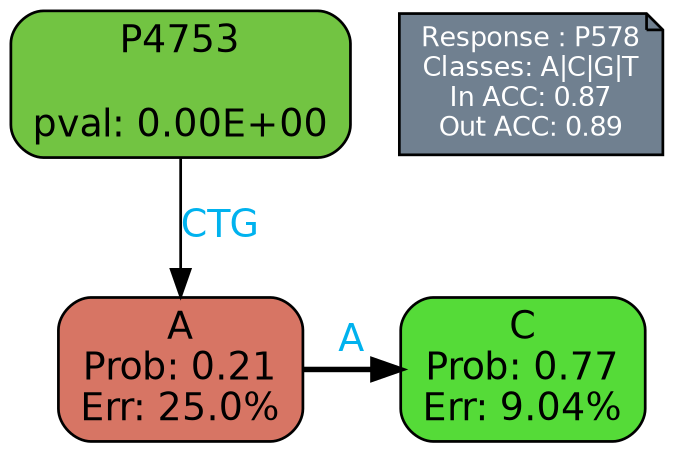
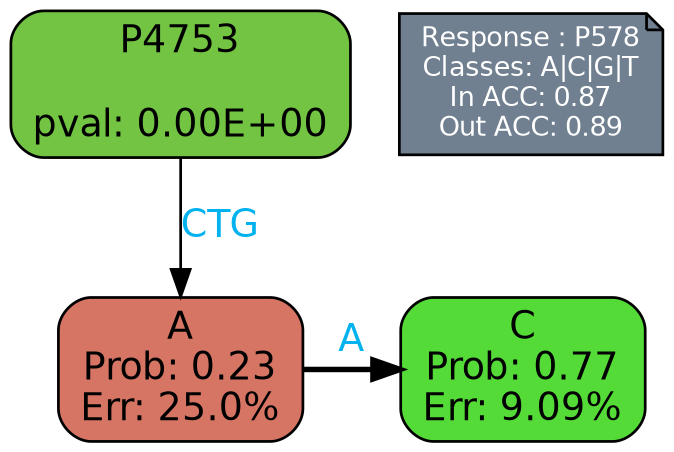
node "A Prob: 0.21 Err: 25.0%": label "A Prob: 0.21 Err: 25.0%" -> "A Prob: 0.23 Err: 25.0%"
node "C Prob: 0.77 Err: 9.04%": label "C Prob: 0.77 Err: 9.04%" -> "C Prob: 0.77 Err: 9.09%"
